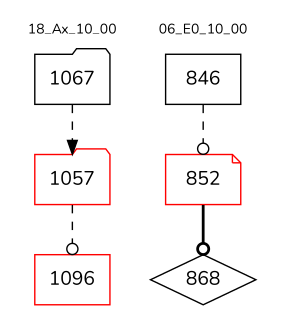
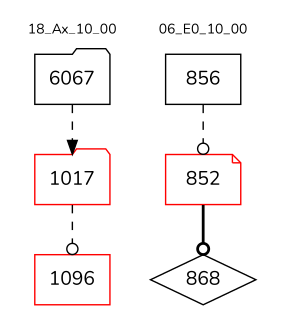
node "1067": label "1067" -> "6067"
node "846": label "846" -> "856"
node "1057": label "1057" -> "1017"
